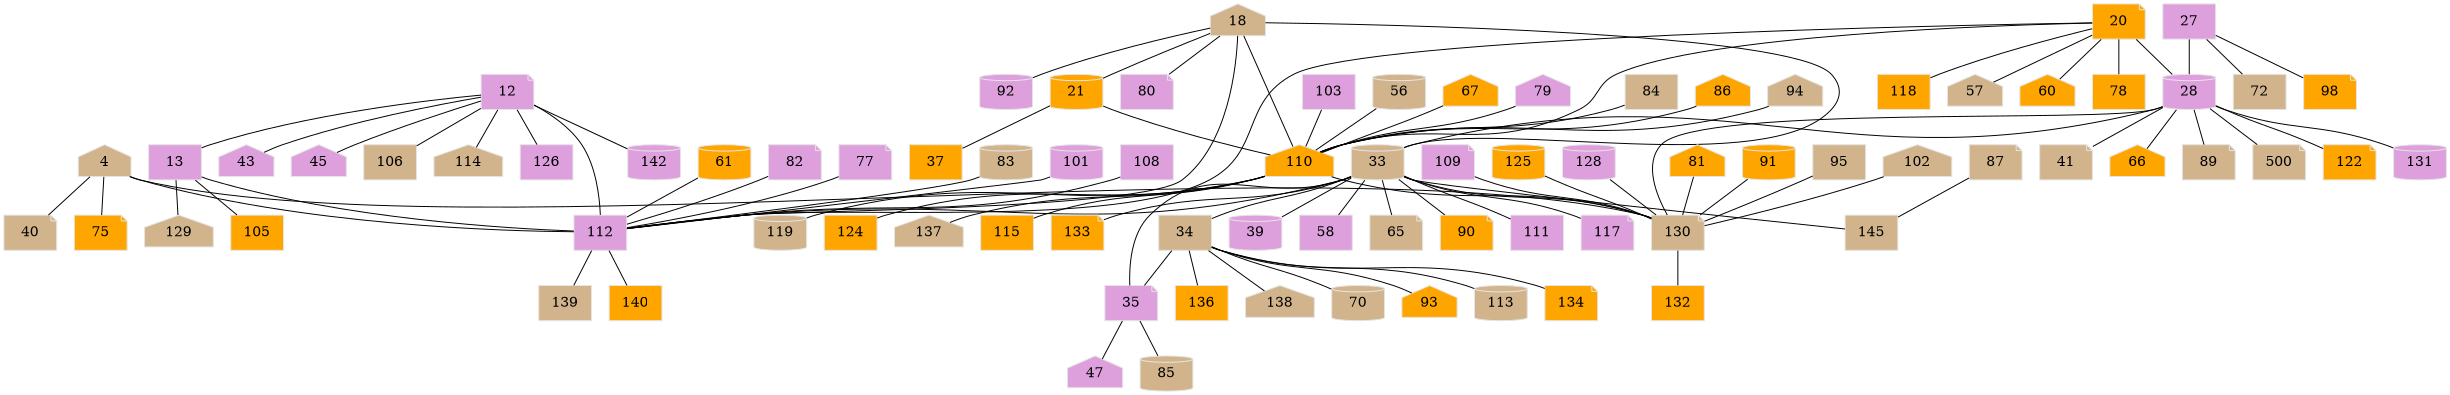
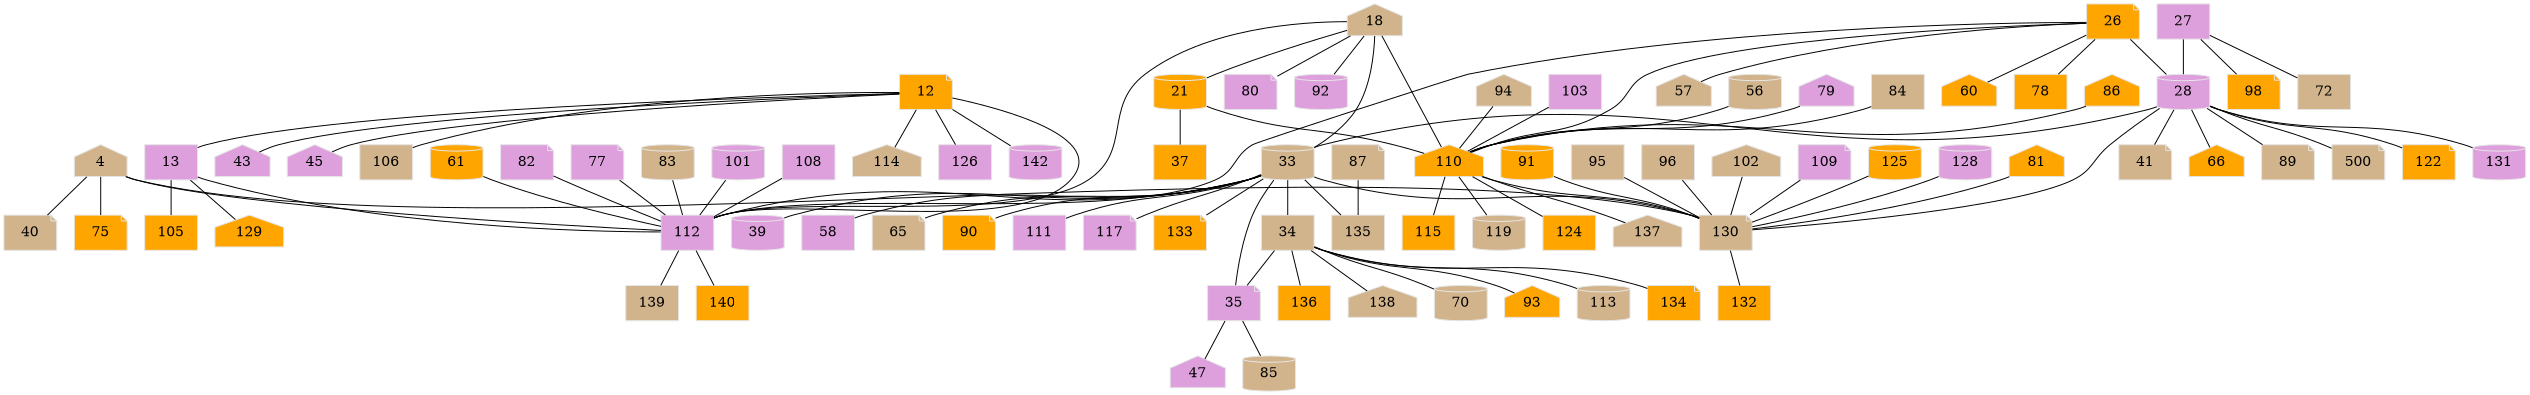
node "20": label "20" -> "26"
node "12": fillcolor plum -> orange
node "67": removed
node "118": removed
node "96": added
node "129": fillcolor tan -> orange
node "145": label "145" -> "135"
